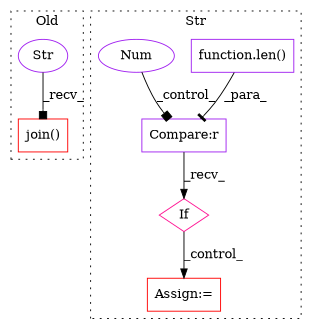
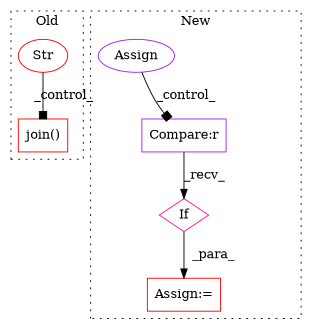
cluster "Str": label "Str" -> "New"
node "Str": color purple -> red
node "Num": label "Num" -> "Assign"
node "function.len()": removed
edge "Str" -> "join()": label "_recv_" -> "_control_"
edge "If" -> "Assign:=": label "_control_" -> "_para_"
